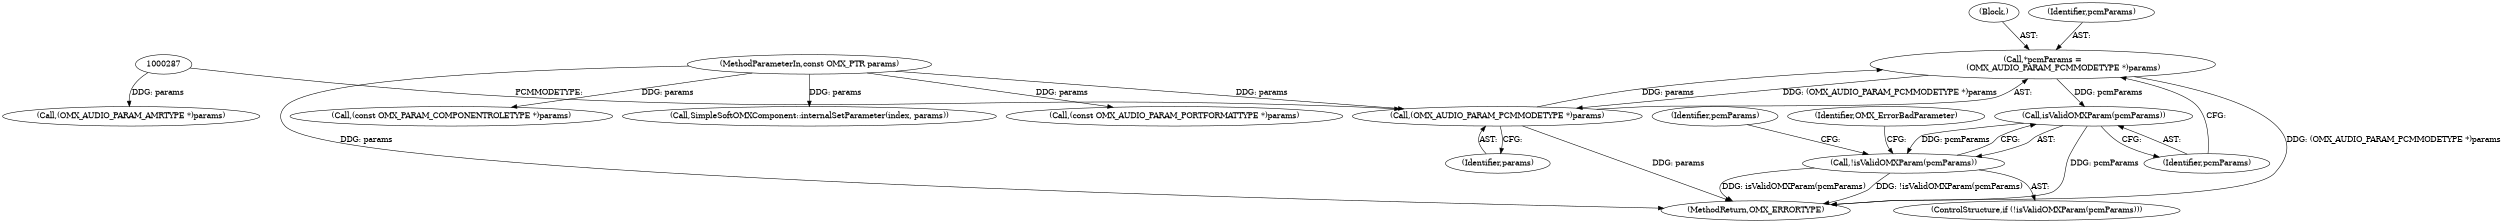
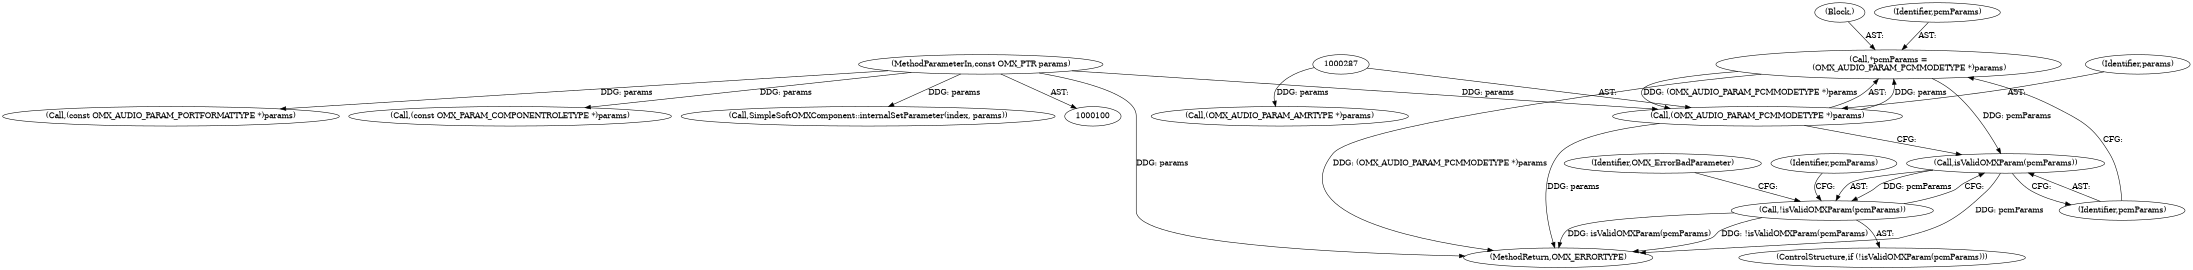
edge "1000287" -> "(Call,(OMX_AUDIO_PARAM_PCMMODETYPE *)params)": label "PCMMODETYPE: " -> "AST: "
node "1000100": added
edge "(Call,(OMX_AUDIO_PARAM_PCMMODETYPE *)params)" -> "(Identifier,params)": now "(Call,(OMX_AUDIO_PARAM_PCMMODETYPE *)params)" -> "(Call,isValidOMXParam(pcmParams))"
